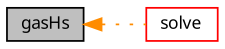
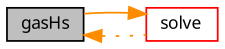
edge "gasHs" -> "solve": added
